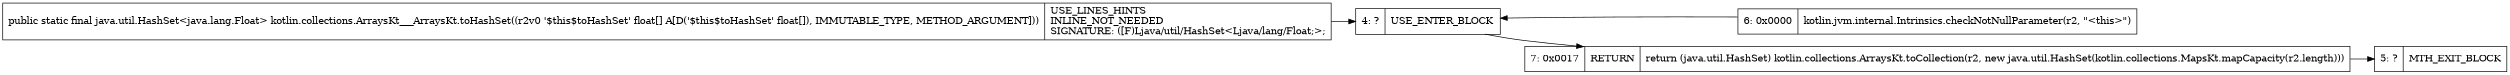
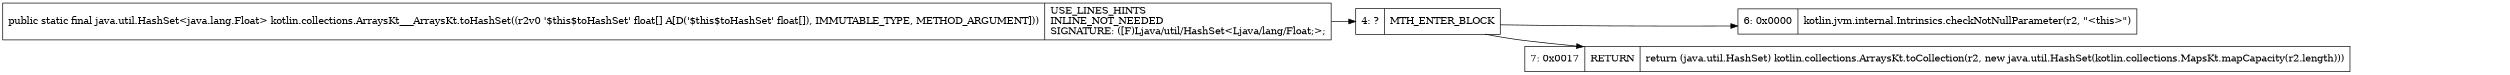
edge "6: 0x0000" -> "4: ?": reversed
node "4: ?": text "USE_ENTER_BLOCK" -> "MTH_ENTER_BLOCK"
node "5: ?": removed
